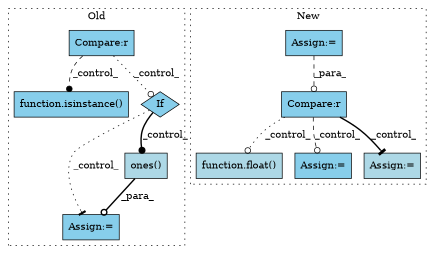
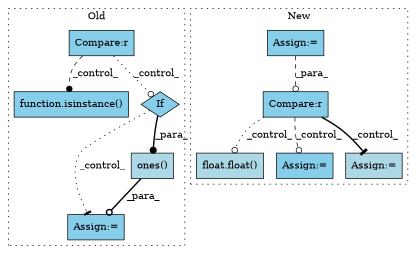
edge "If" -> "ones()": label "_control_" -> "_para_"
node "function.float()": label "function.float()" -> "float.float()"
